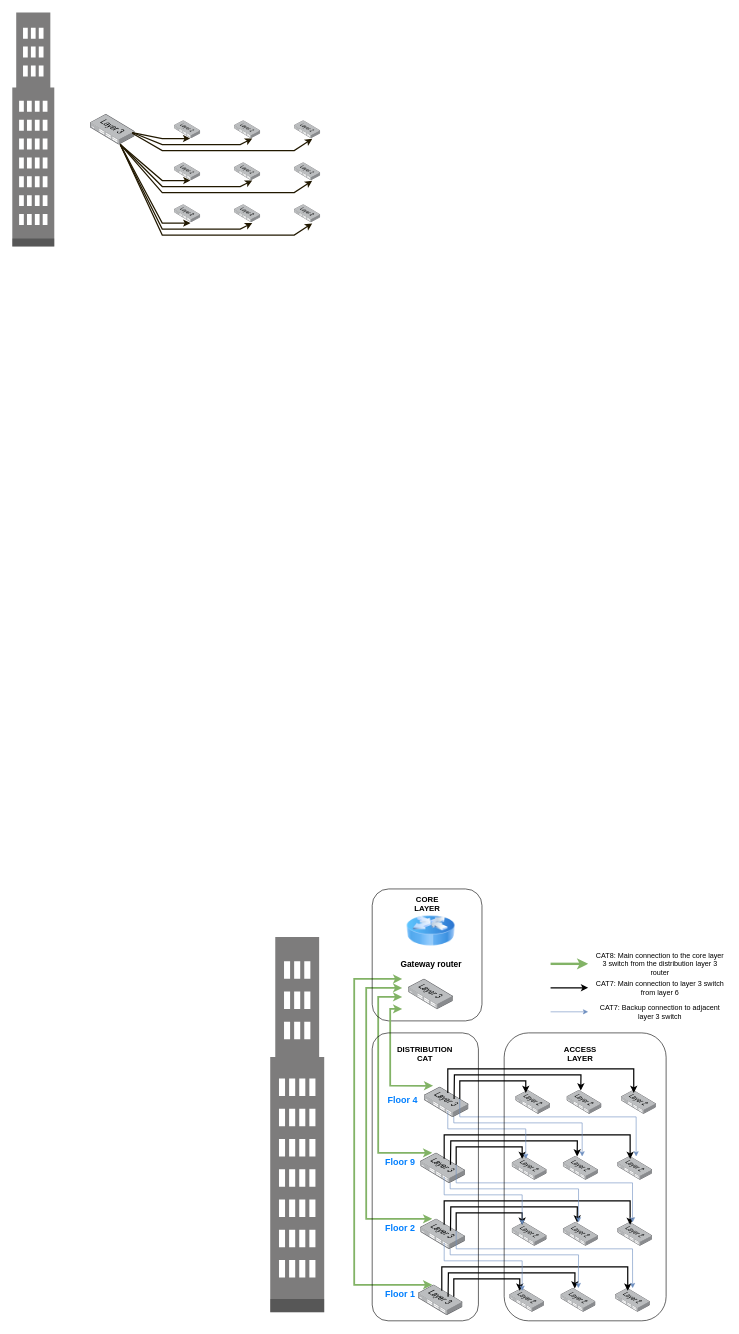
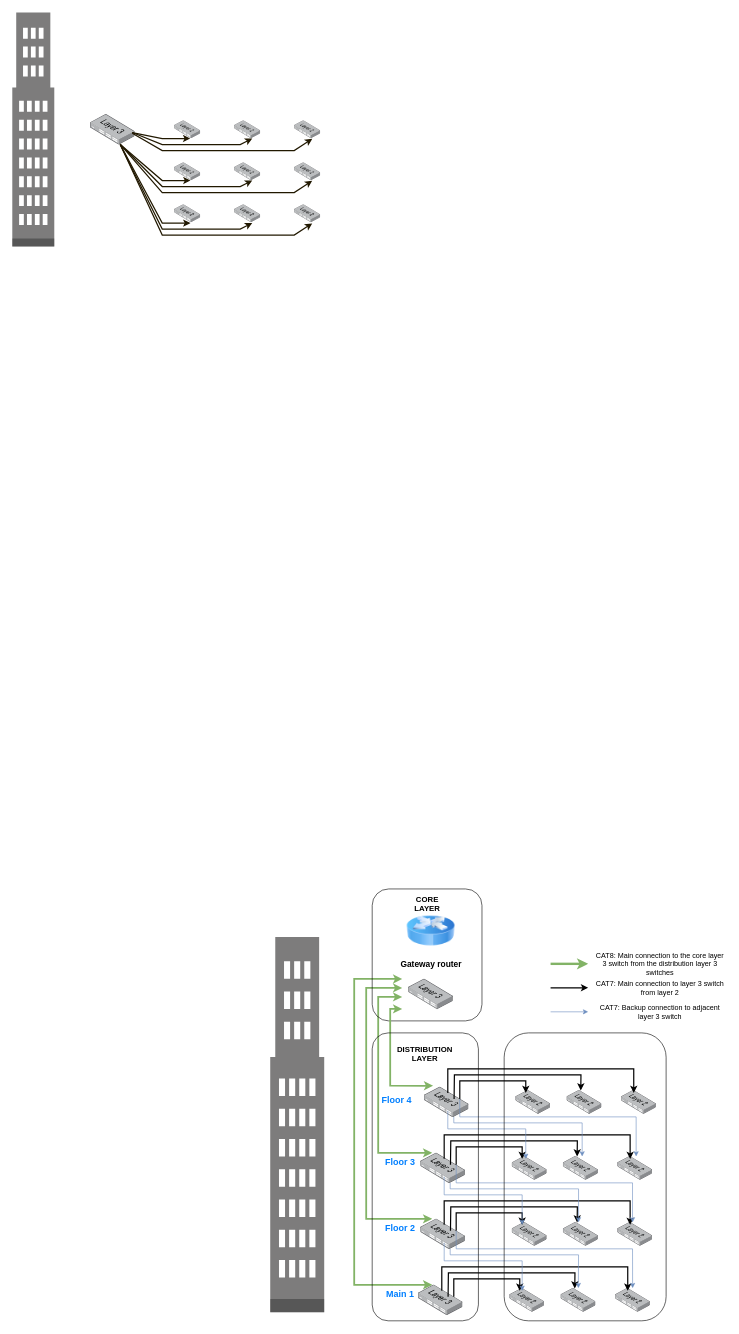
node "CAT8: Main connection to the core layer 3 switch from the distribution layer 3 router": label "CAT8: Main connection to the core layer 3 switch from the distribution layer 3 router" -> "CAT8: Main connection to the core layer 3 switch from the distribution layer 3 switches"
node "CAT7: Main connection to layer 3 switch from layer 6": label "CAT7: Main connection to layer 3 switch from layer 6" -> "CAT7: Main connection to layer 3 switch from layer 2"
node "DISTRIBUTION CAT": label "DISTRIBUTION CAT" -> "DISTRIBUTION LAYER"
node "ACCESS LAYER": removed
node "Floor 4": moved (403, 1099) -> (397, 1099)
node "Floor 9": label "Floor 9" -> "Floor 3"
node "Floor 1": label "Floor 1" -> "Main 1"
